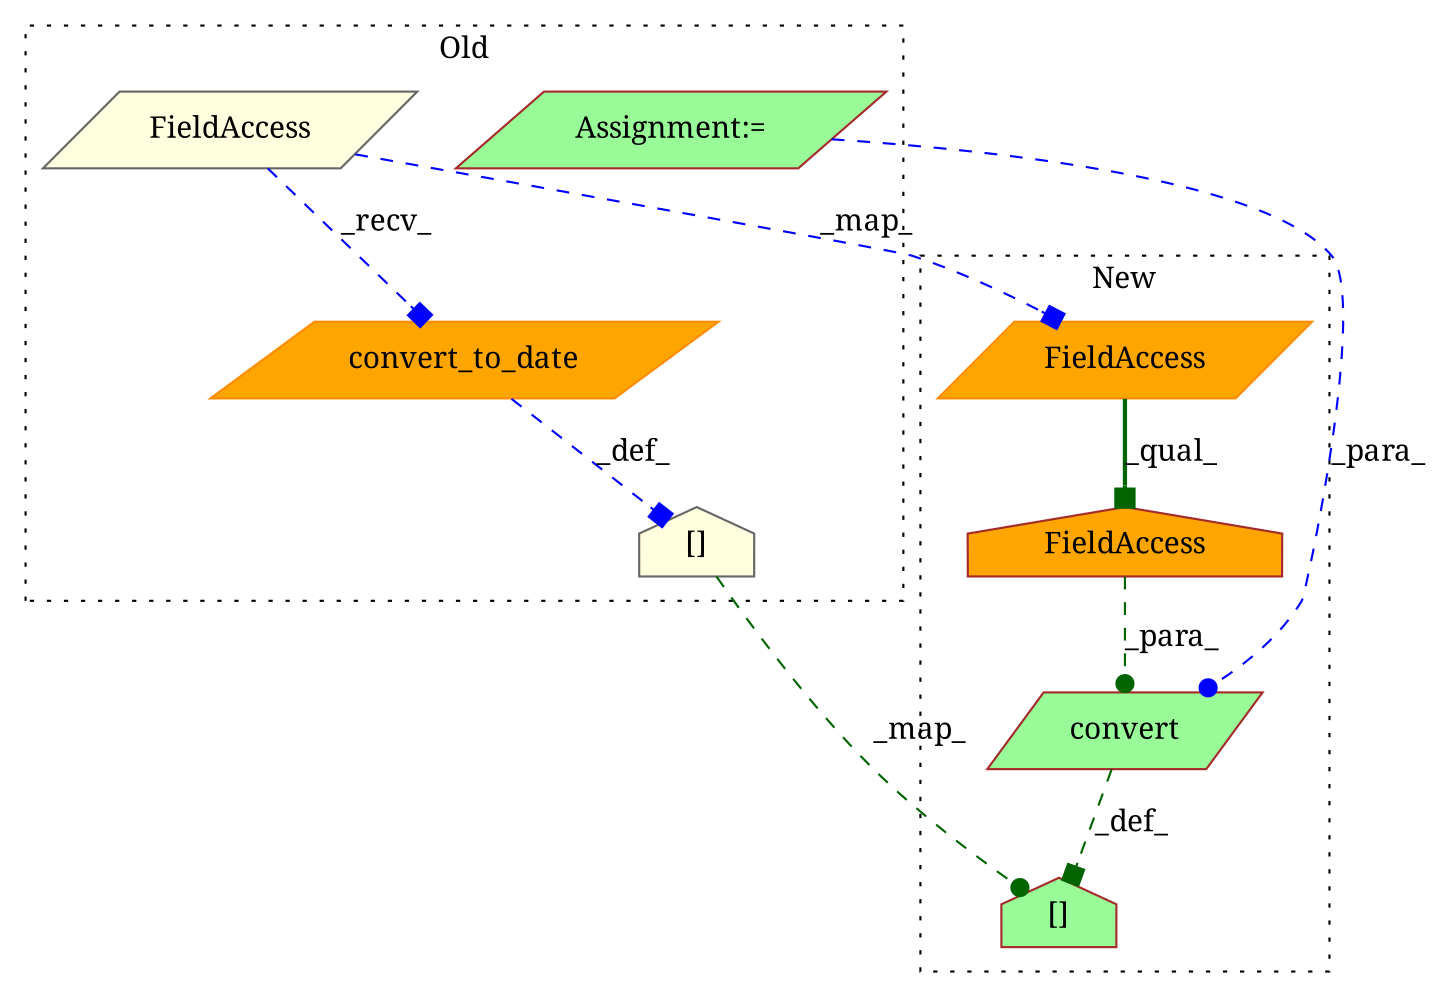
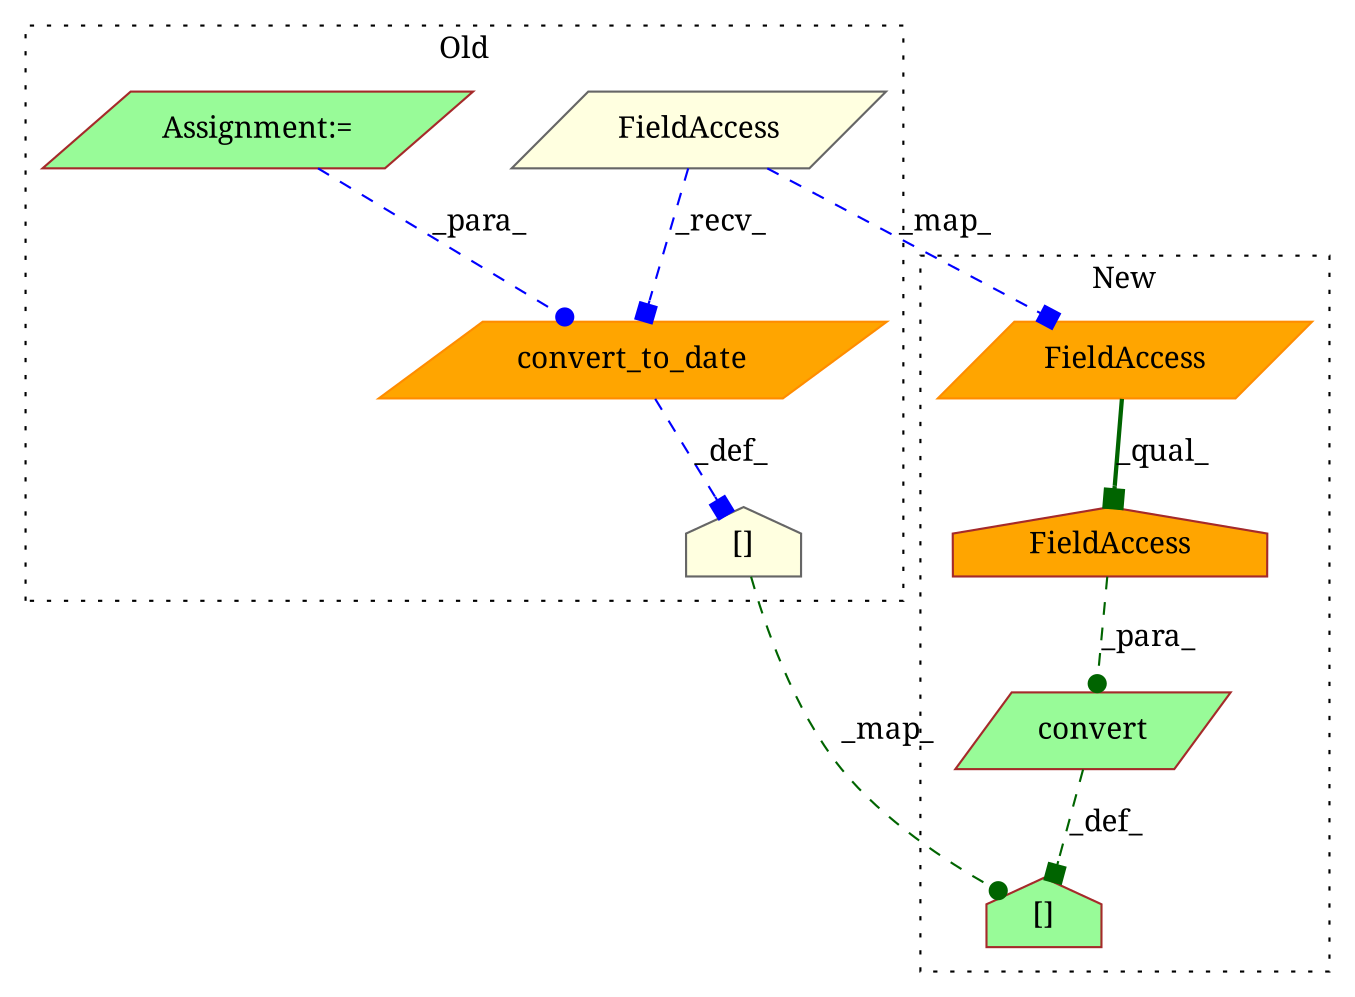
edge "Assignment:=" -> "convert": now "Assignment:=" -> "convert_to_date"
